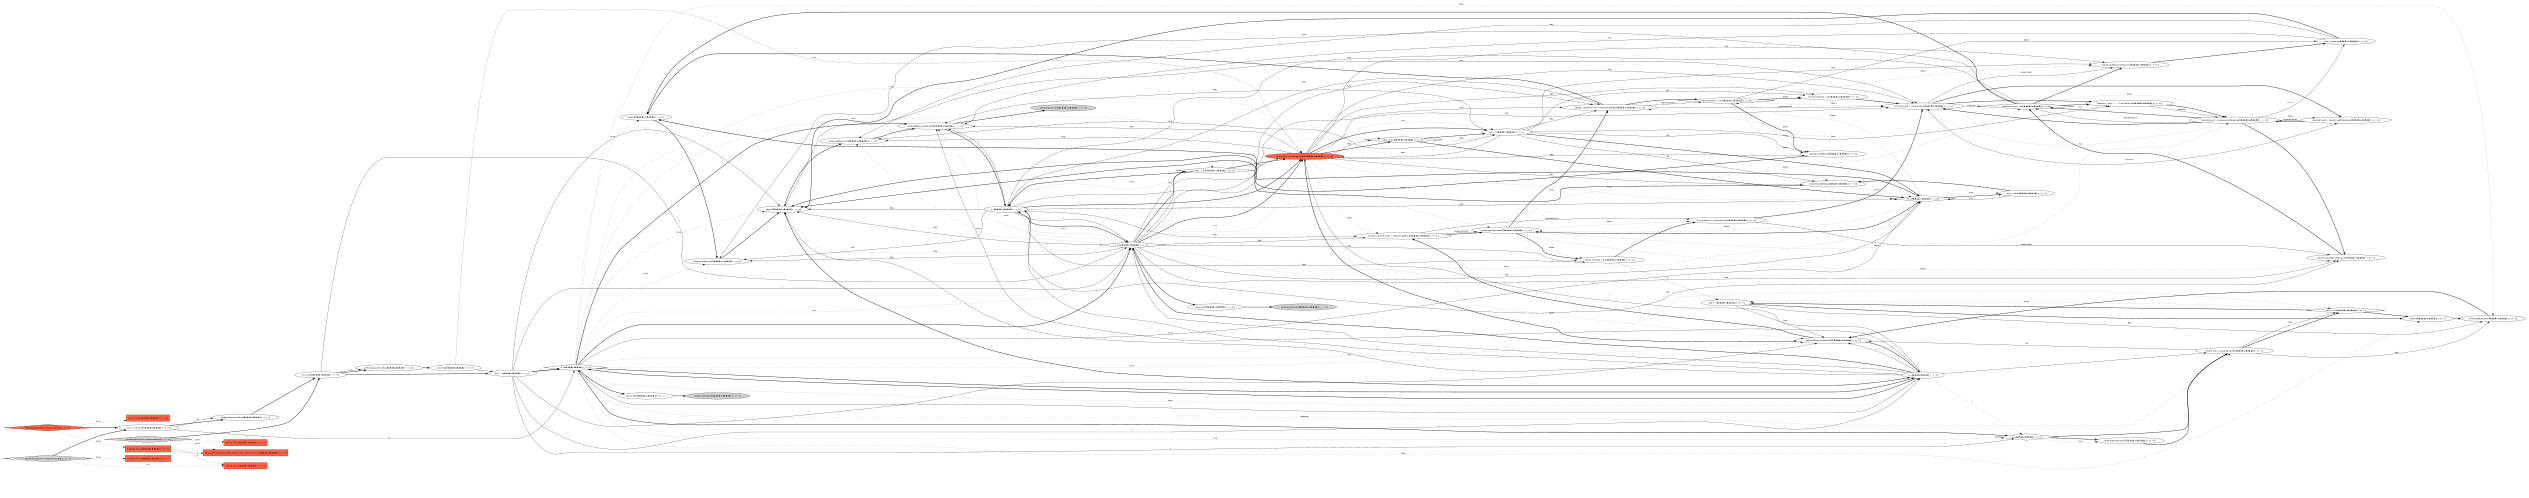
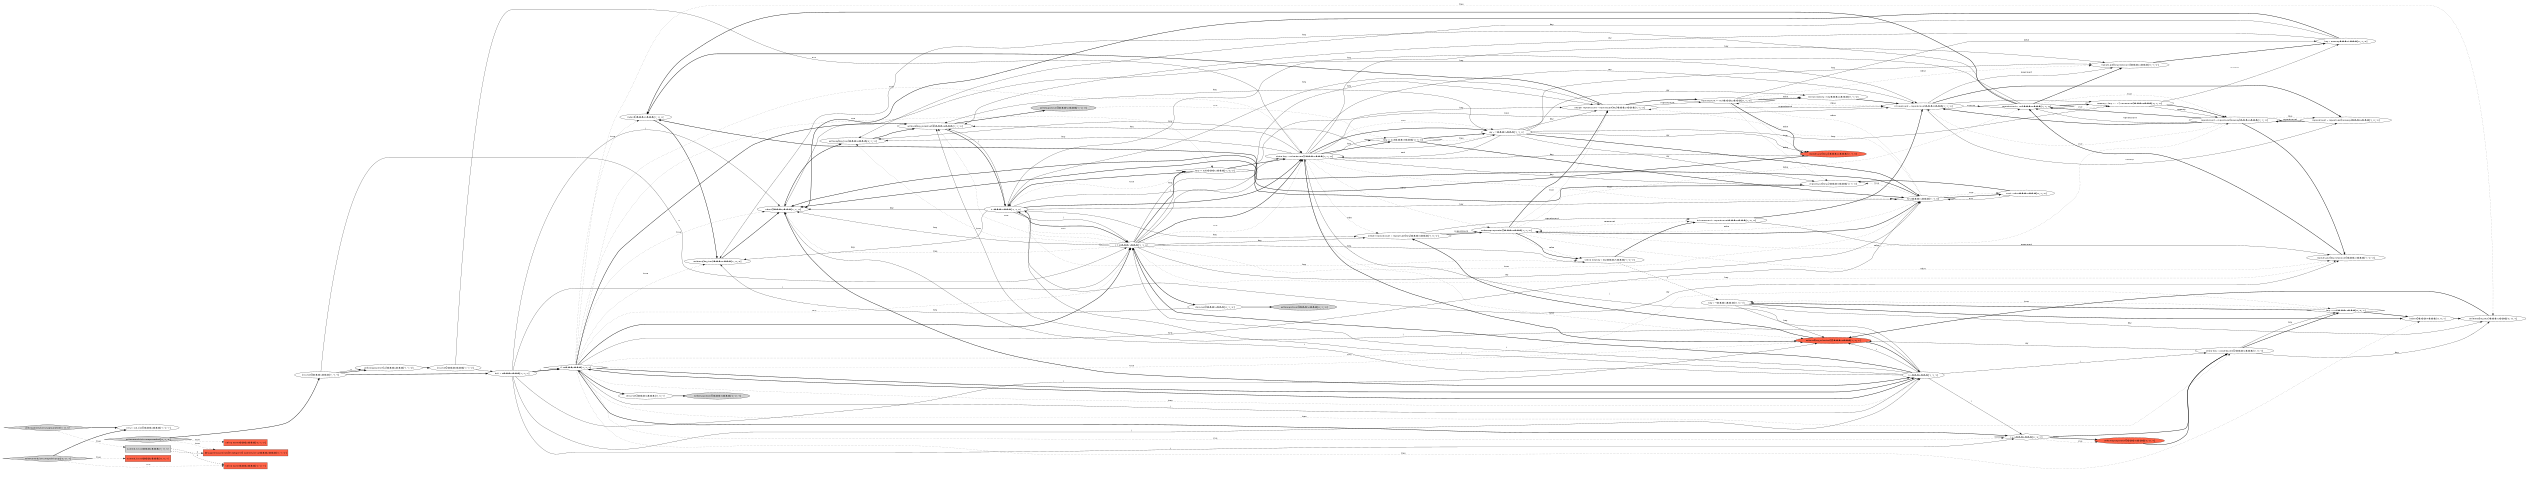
edge "incLevel()@@@7@@@['1', '1', '0']" -> "String key = val.getName(i)@@@13@@@['1', '1', '0']": style dashed -> solid
edge "repeatCount = repeats.get(newKey)@@@30@@@['1', '1', '0']" -> "key = newKey@@@34@@@['0', '1', '0']": now "newKey = key + ' ' + (++newCount)@@@29@@@['0', '1', '0']" -> "key = newKey@@@34@@@['0', '1', '0']"
edge "String key = val.getName(i)@@@13@@@['1', '1', '0']" -> "String newKey = key@@@26@@@['0', '1', '0']": removed, label "key"
edge "int newCount = repeatCount@@@27@@@['1', '1', '0']" -> "newKey = key + ' ' + (++newCount)@@@29@@@['0', '1', '0']": style bold -> solid
edge "i < sz@@@11@@@['1', '1', '0']" -> "int newCount = repeatCount@@@27@@@['1', '1', '0']": label "key" -> "first"
node "repeats.put(key,0)@@@23@@@['0', '1', '0']": fillcolor white -> tomato
node "String key = val.getName(i)@@@13@@@['1', '1', '0']": fillcolor tomato -> white
edge "i < sz@@@11@@@['1', '1', '0']" -> "key == null@@@14@@@['0', '1', '0']": now "writeMapCloser()@@@40@@@['1', '0', '0']" -> "key == null@@@14@@@['0', '1', '0']"
edge "repeats.put(key,0)@@@17@@@['0', '1', '0']" -> "first@@@15@@@['1', '1', '0']": reversed
edge "writeMapSeparator()@@@20@@@['1', '1', '0']" -> "int newCount = repeatCount@@@25@@@['1', '0', '0']": label "false" -> "newCount"
edge "i < sz@@@11@@@['1', '1', '0']" -> "writeKey(key,true)@@@36@@@['1', '0', '0']": now "decLevel()@@@41@@@['0', '1', '0']" -> "writeKey(key,true)@@@36@@@['1', '0', '0']"
edge "i++@@@12@@@['1', '1', '0']" -> "String newKey = key@@@24@@@['1', '0', '0']": style solid -> dotted
edge "i < sz@@@11@@@['1', '1', '0']" -> "repeats.put(key,newCount)@@@31@@@['1', '0', '0']": style solid -> dotted
node "writeVal(key,val.getVal(i))@@@16@@@['1', '0', '1']": fillcolor white -> tomato
edge "i++@@@8@@@['1', '1', '1']" -> "i != 0@@@9@@@['0', '0', '1']": style dotted -> solid
edge "i < sz@@@7@@@['1', '1', '1']" -> "String key = val.getName(i)@@@12@@@['0', '0', '1']": label "newKey" -> "true"
node "writeMapOpener(sz)@@@4@@@['1', '0', '1']": removed
node "String name@@@2@@@['1', '0', '0']": removed
node "writeNamedListAsMapMangled['1', '0', '0']": fillcolor tomato -> lightgray
edge "int sz = val.size()@@@3@@@['1', '0', '1']" -> "i < sz@@@7@@@['1', '1', '1']": removed, label "sz"
node "writeMapSeparator()@@@10@@@['0', '0', '1']": fillcolor white -> tomato
node "NamedList val@@@2@@@['1', '0', '0']": fillcolor tomato -> lightgray
